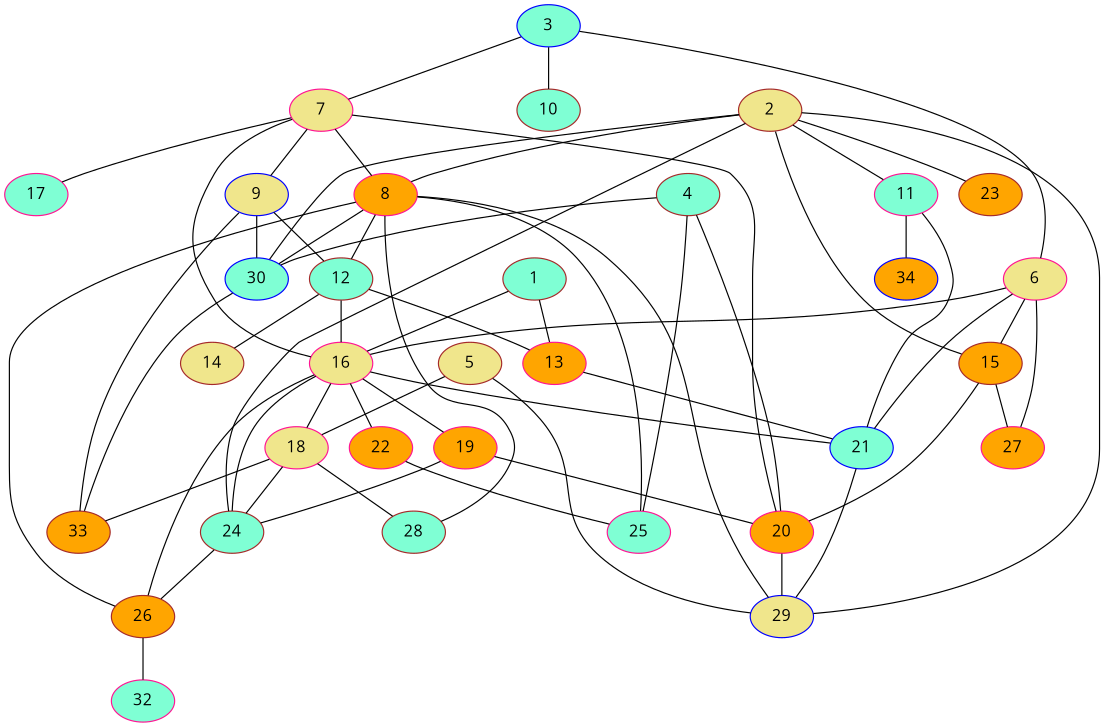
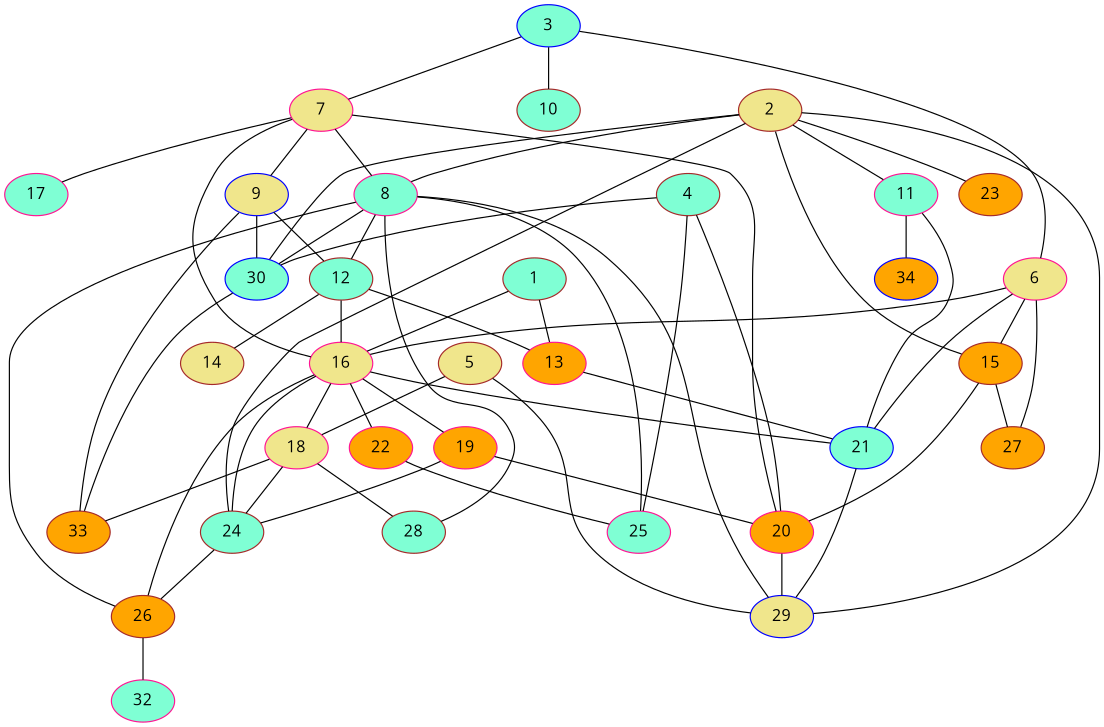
node "8": fillcolor orange -> aquamarine
node "27": color deeppink -> brown
